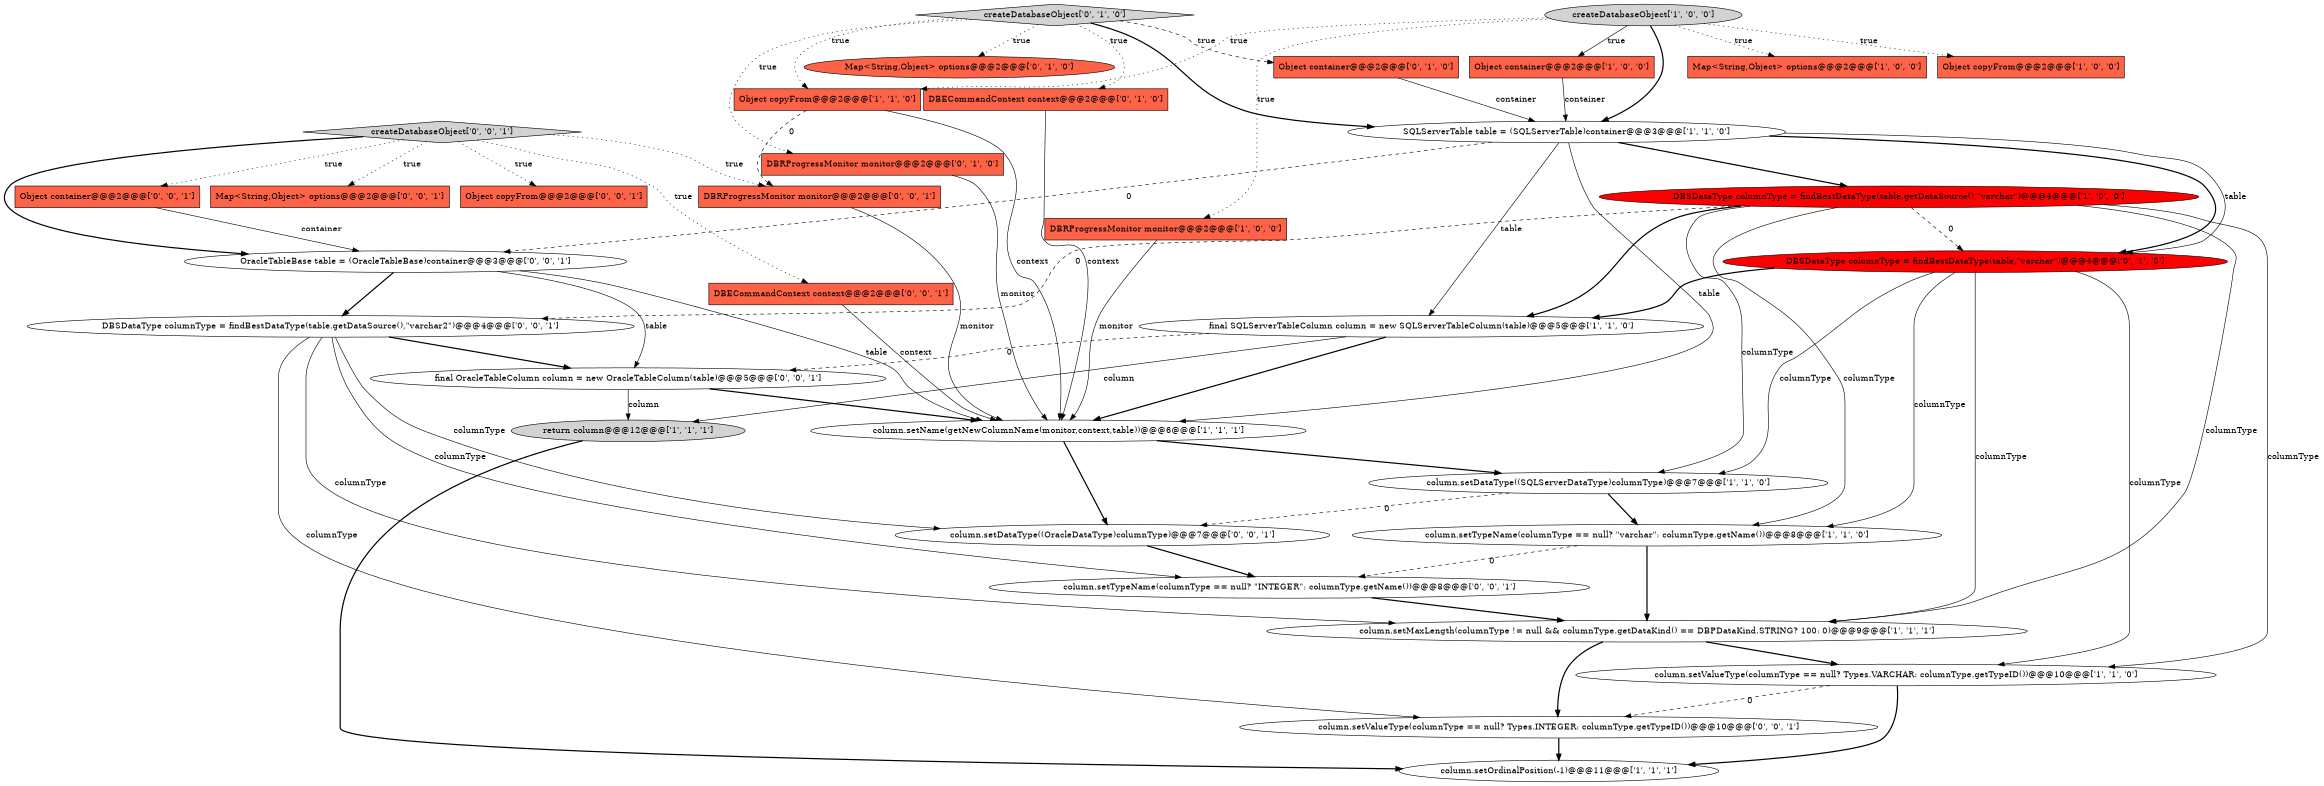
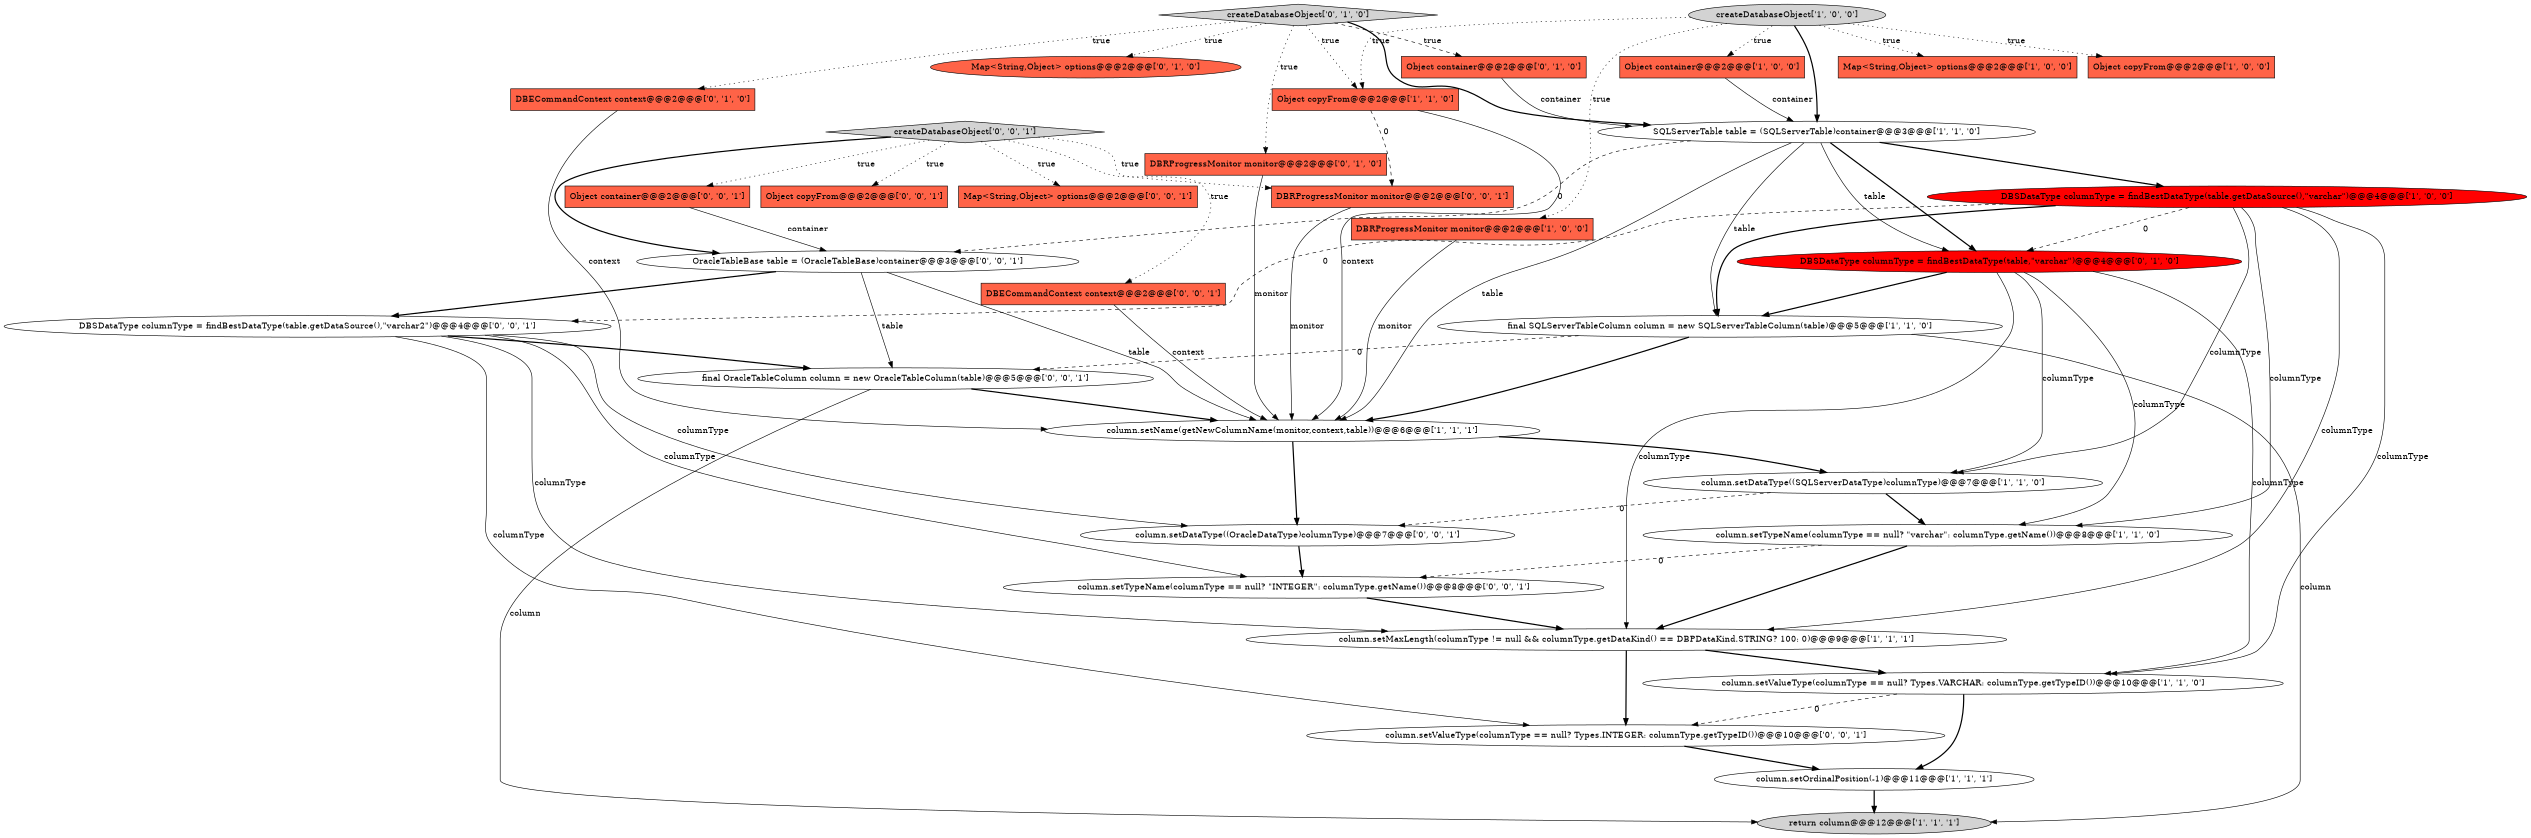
edge "createDatabaseObject['1', '0', '0']" -> "Object container@@@2@@@['1', '0', '0']": style solid -> dotted
edge "return column@@@12@@@['1', '1', '1']" -> "column.setOrdinalPosition(-1)@@@11@@@['1', '1', '1']": reversed
